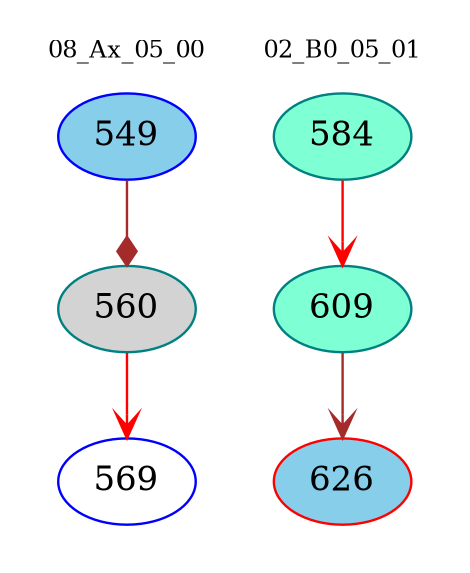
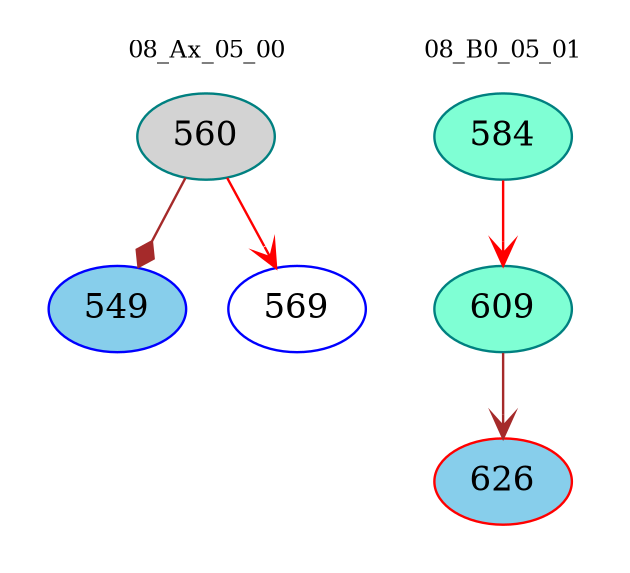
cluster "02_B0_05_01": label "02_B0_05_01" -> "08_B0_05_01"
edge "549" -> "560": reversed
